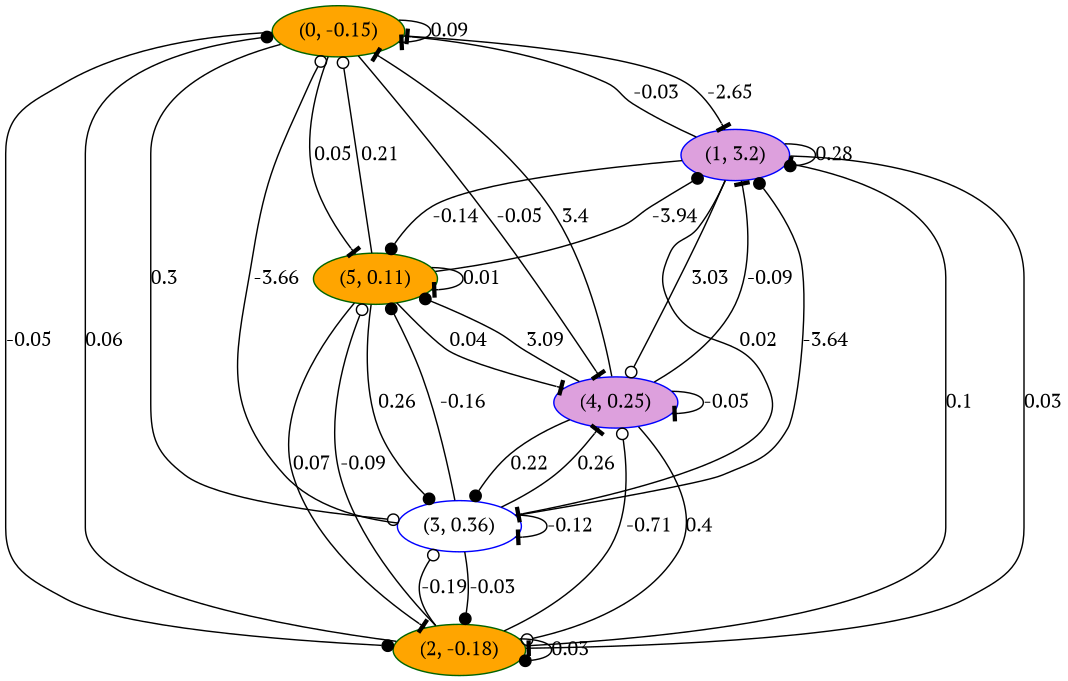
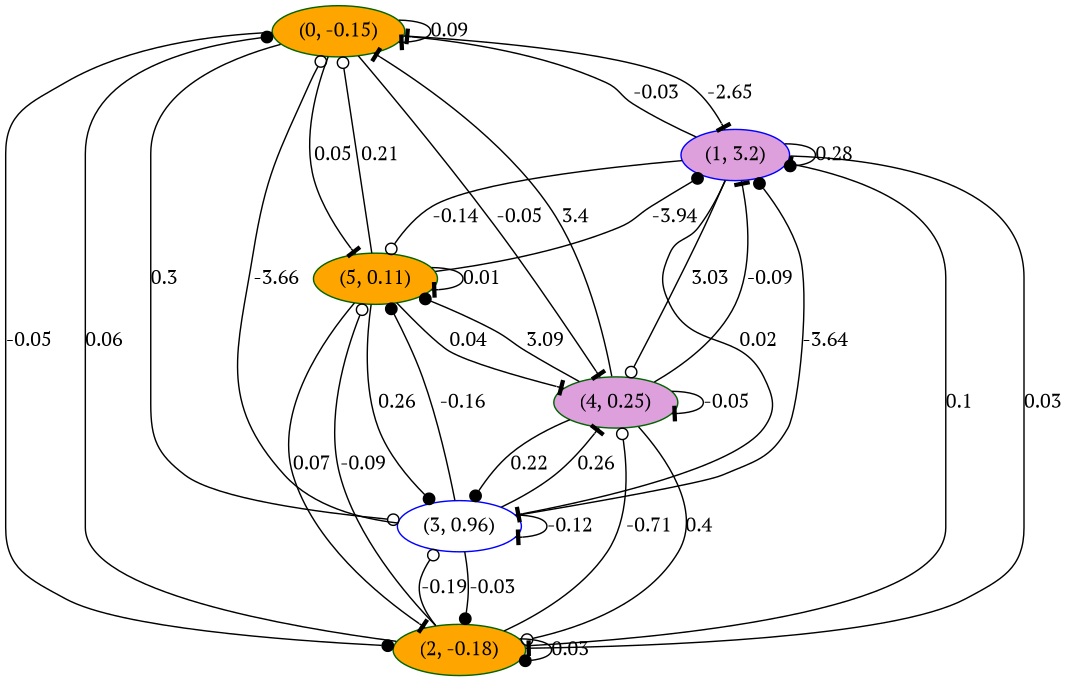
edge "(1, 3.2)" -> "(5, 0.11)": arrowhead dot -> odot
node "(4, 0.25)": color blue -> darkgreen
node "(3, 0.36)": label "(3, 0.36)" -> "(3, 0.96)"
